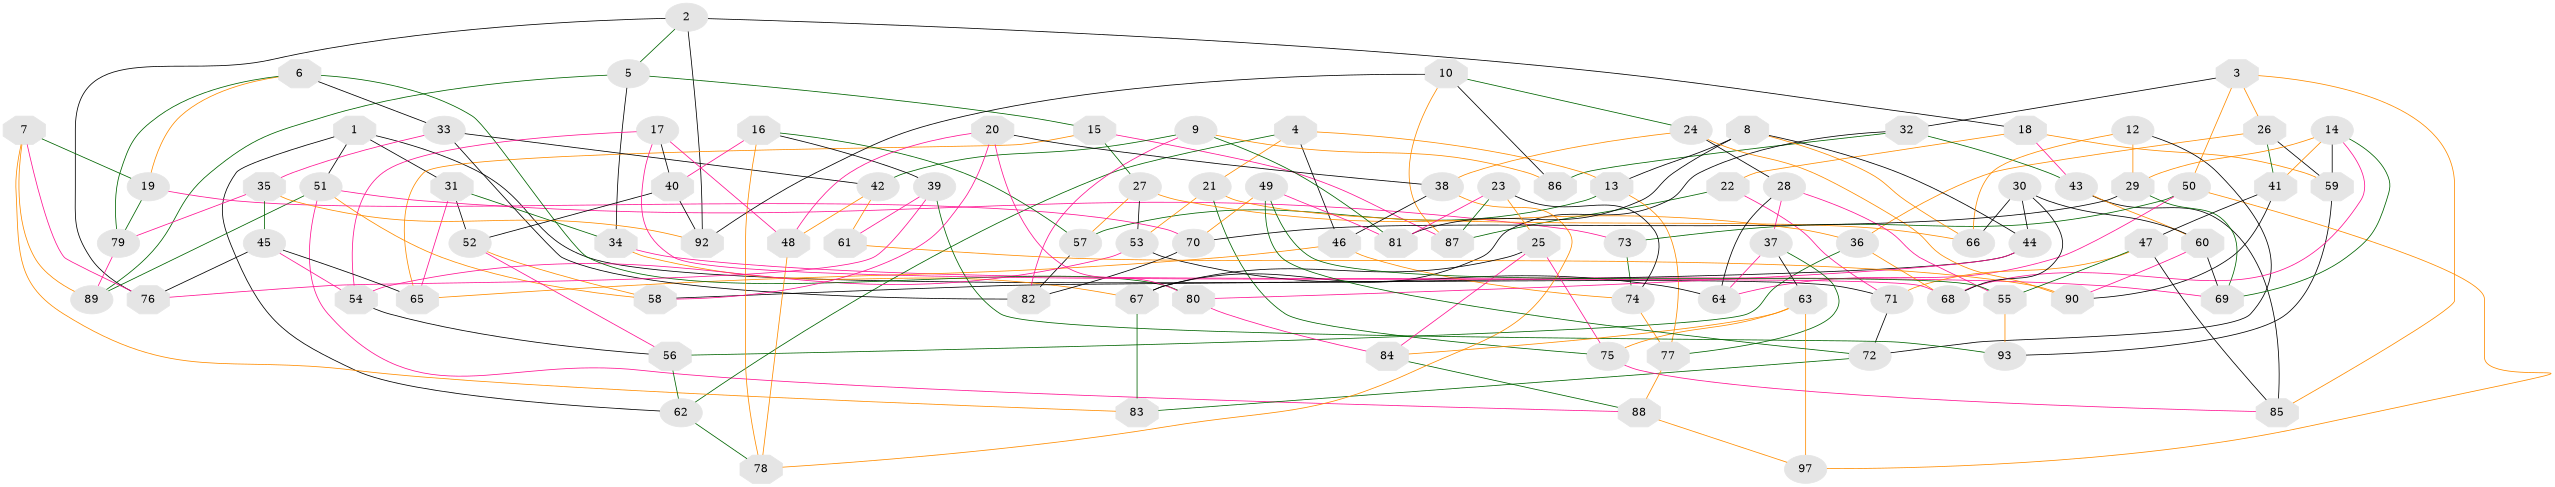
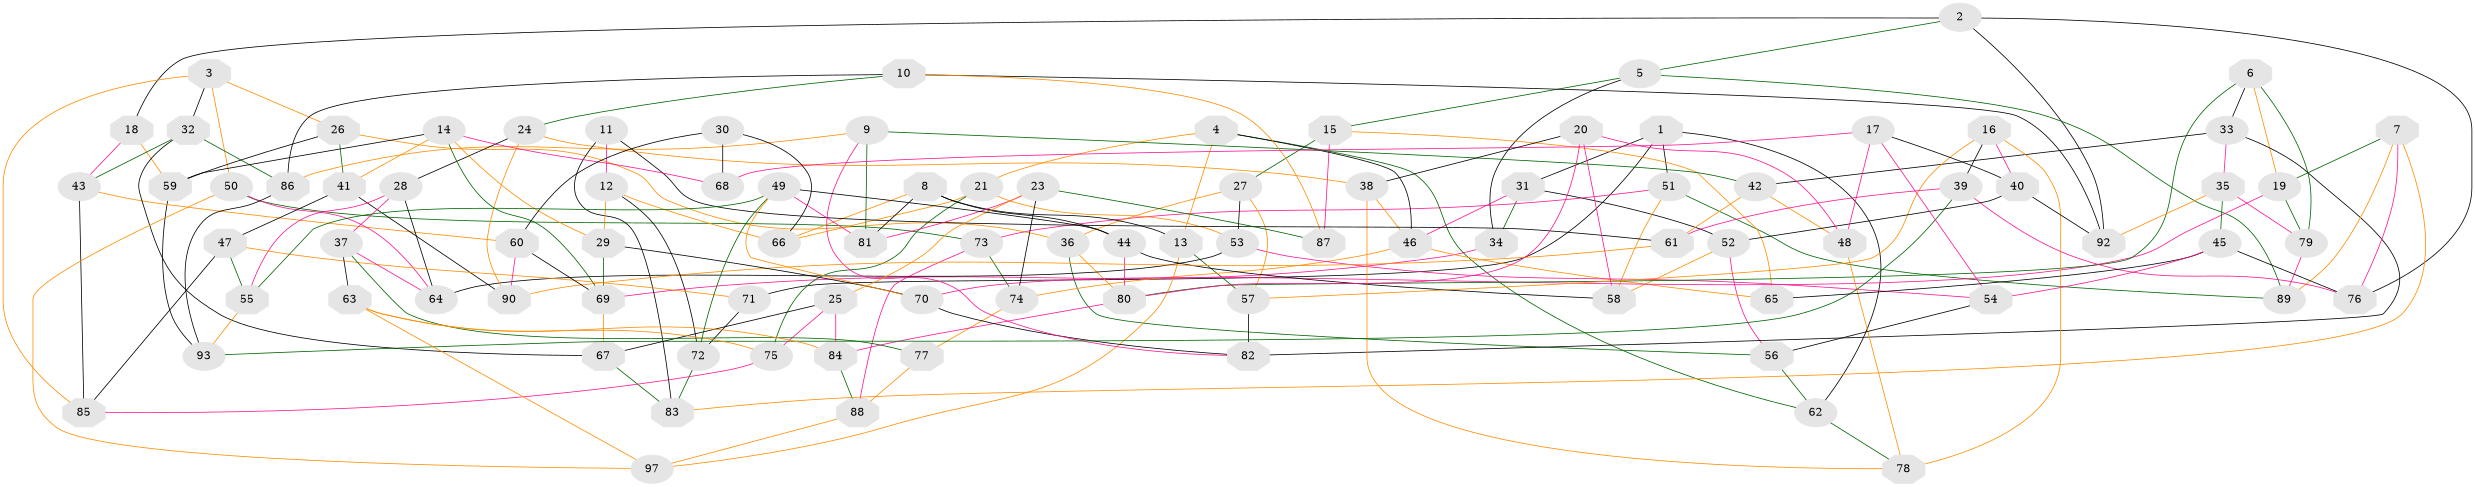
node "11": added
edge "16" -- "57": color darkgreen -> darkorange
node "22": removed
edge "38" -- "46": color black -> darkorange
edge "30" -- "44": now "49" -- "44"
edge "31" -- "65": now "31" -- "46"
edge "86" -- "93": added
edge "13" -- "77": now "13" -- "97"
edge "36" -- "68": now "36" -- "80"
edge "34" -- "67": now "69" -- "67"
edge "51" -- "88": now "73" -- "88"
